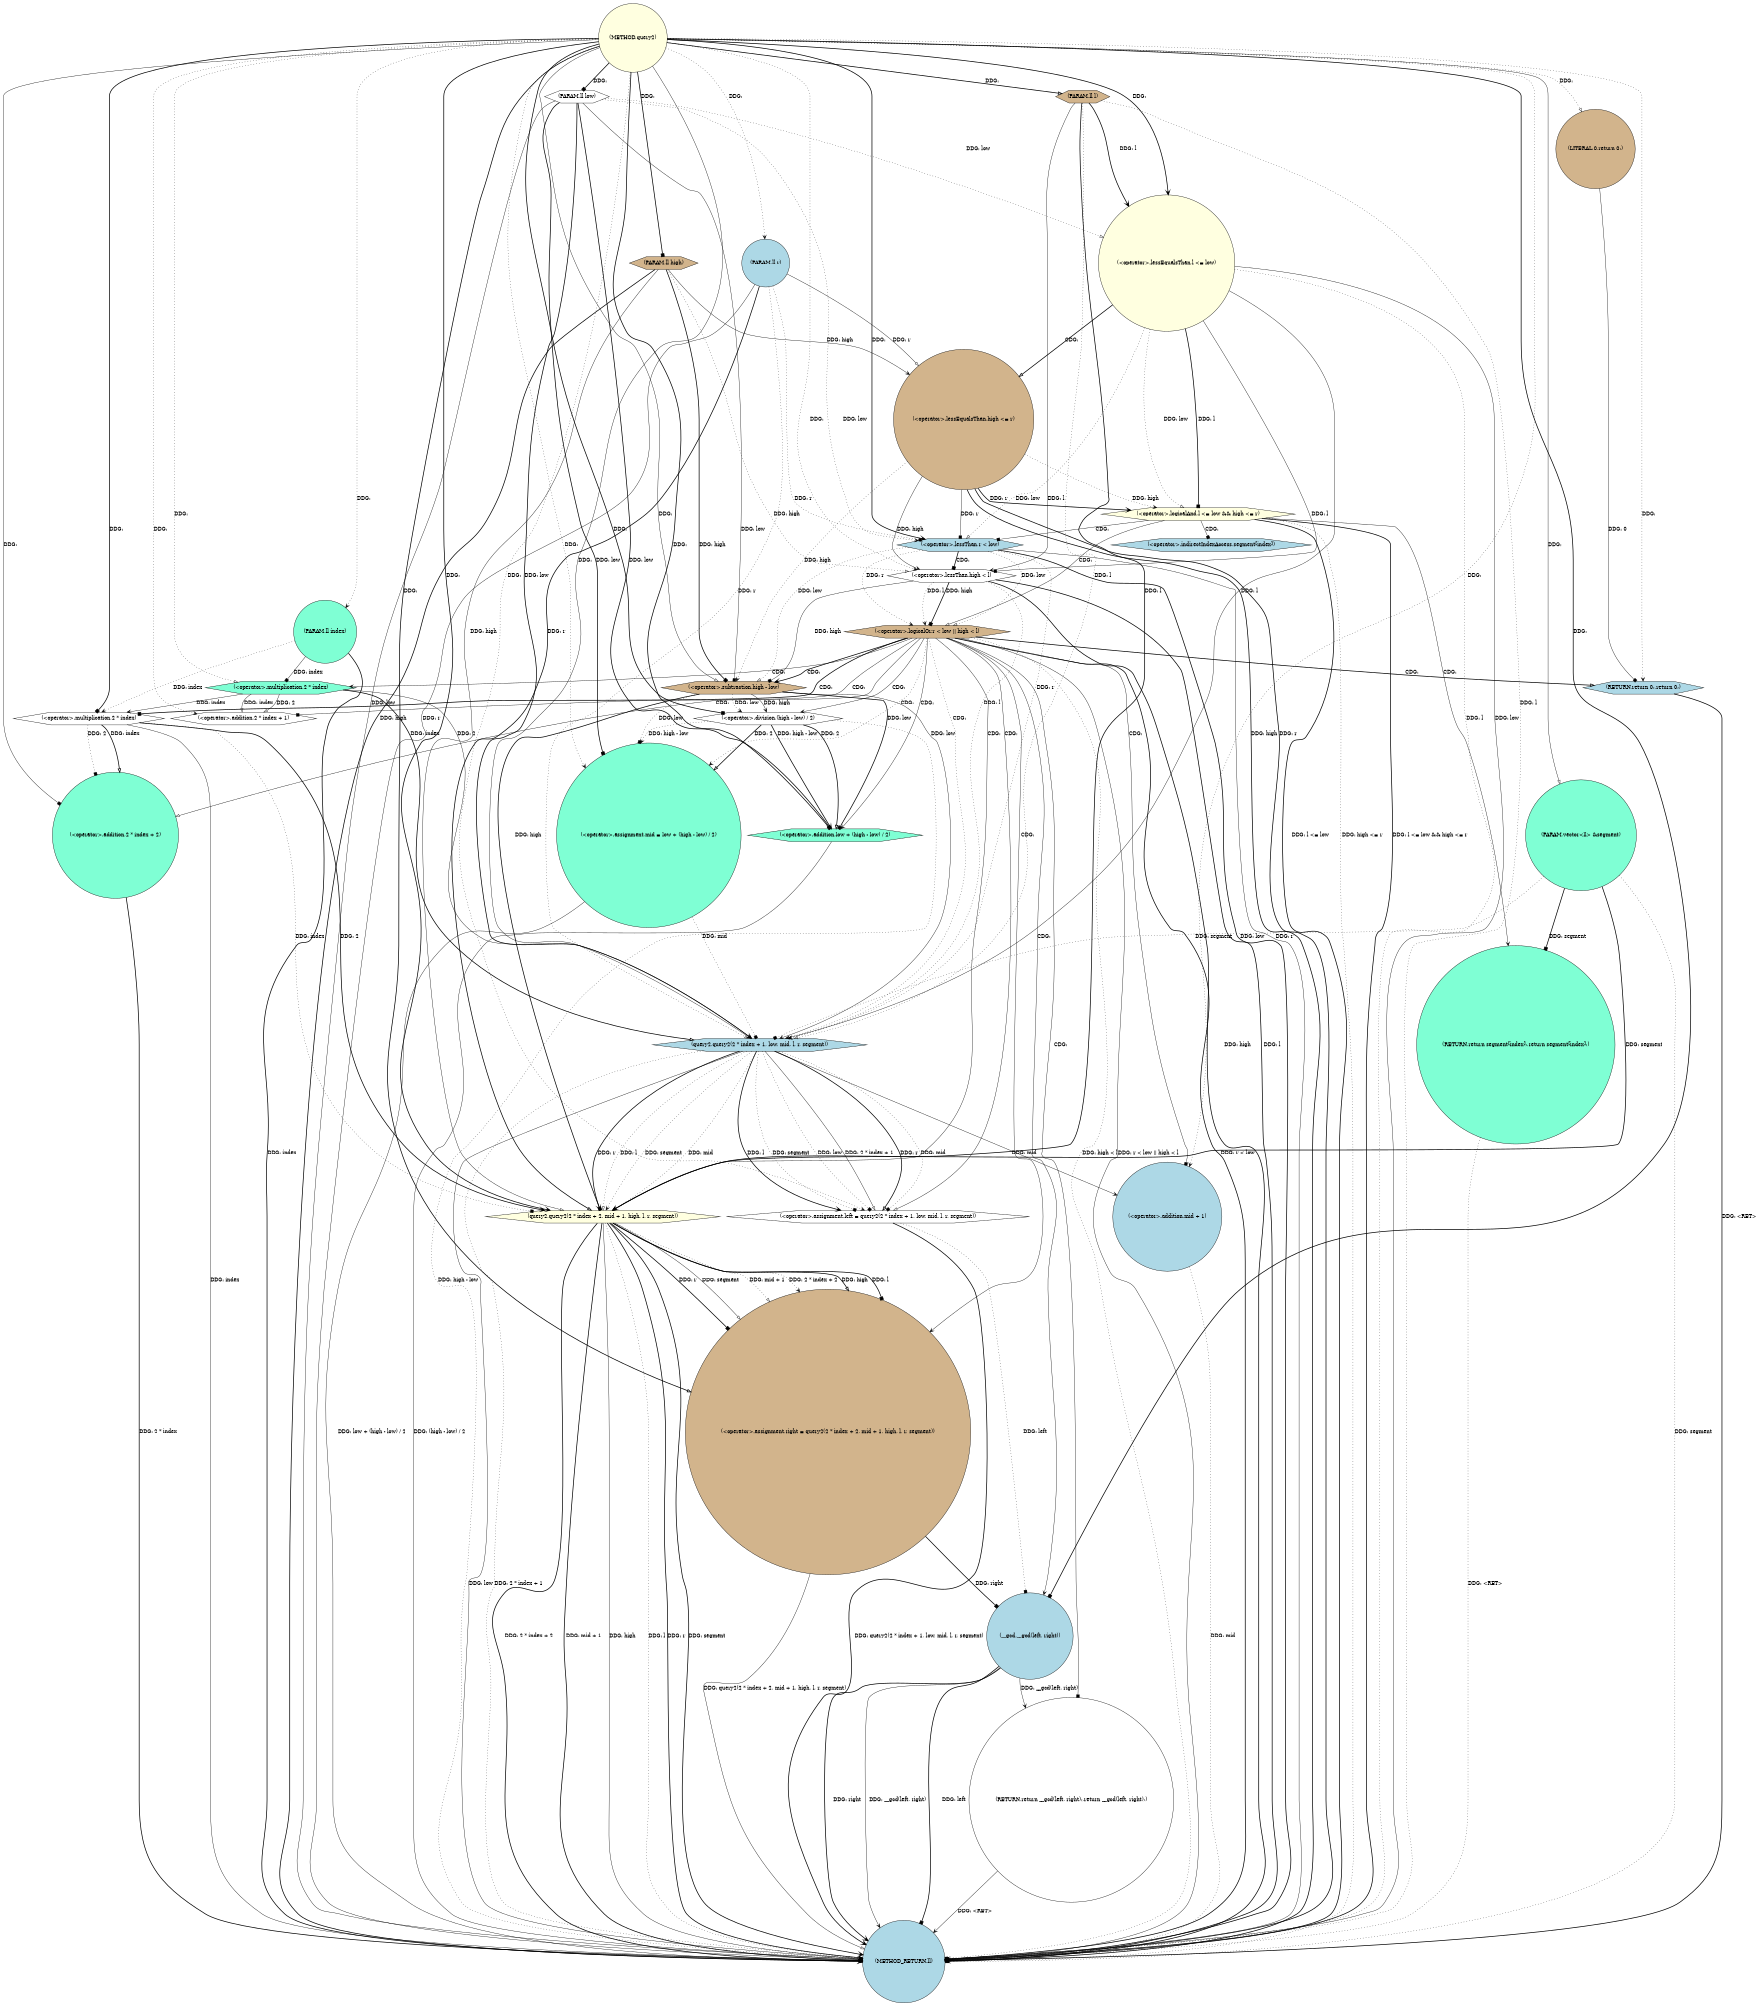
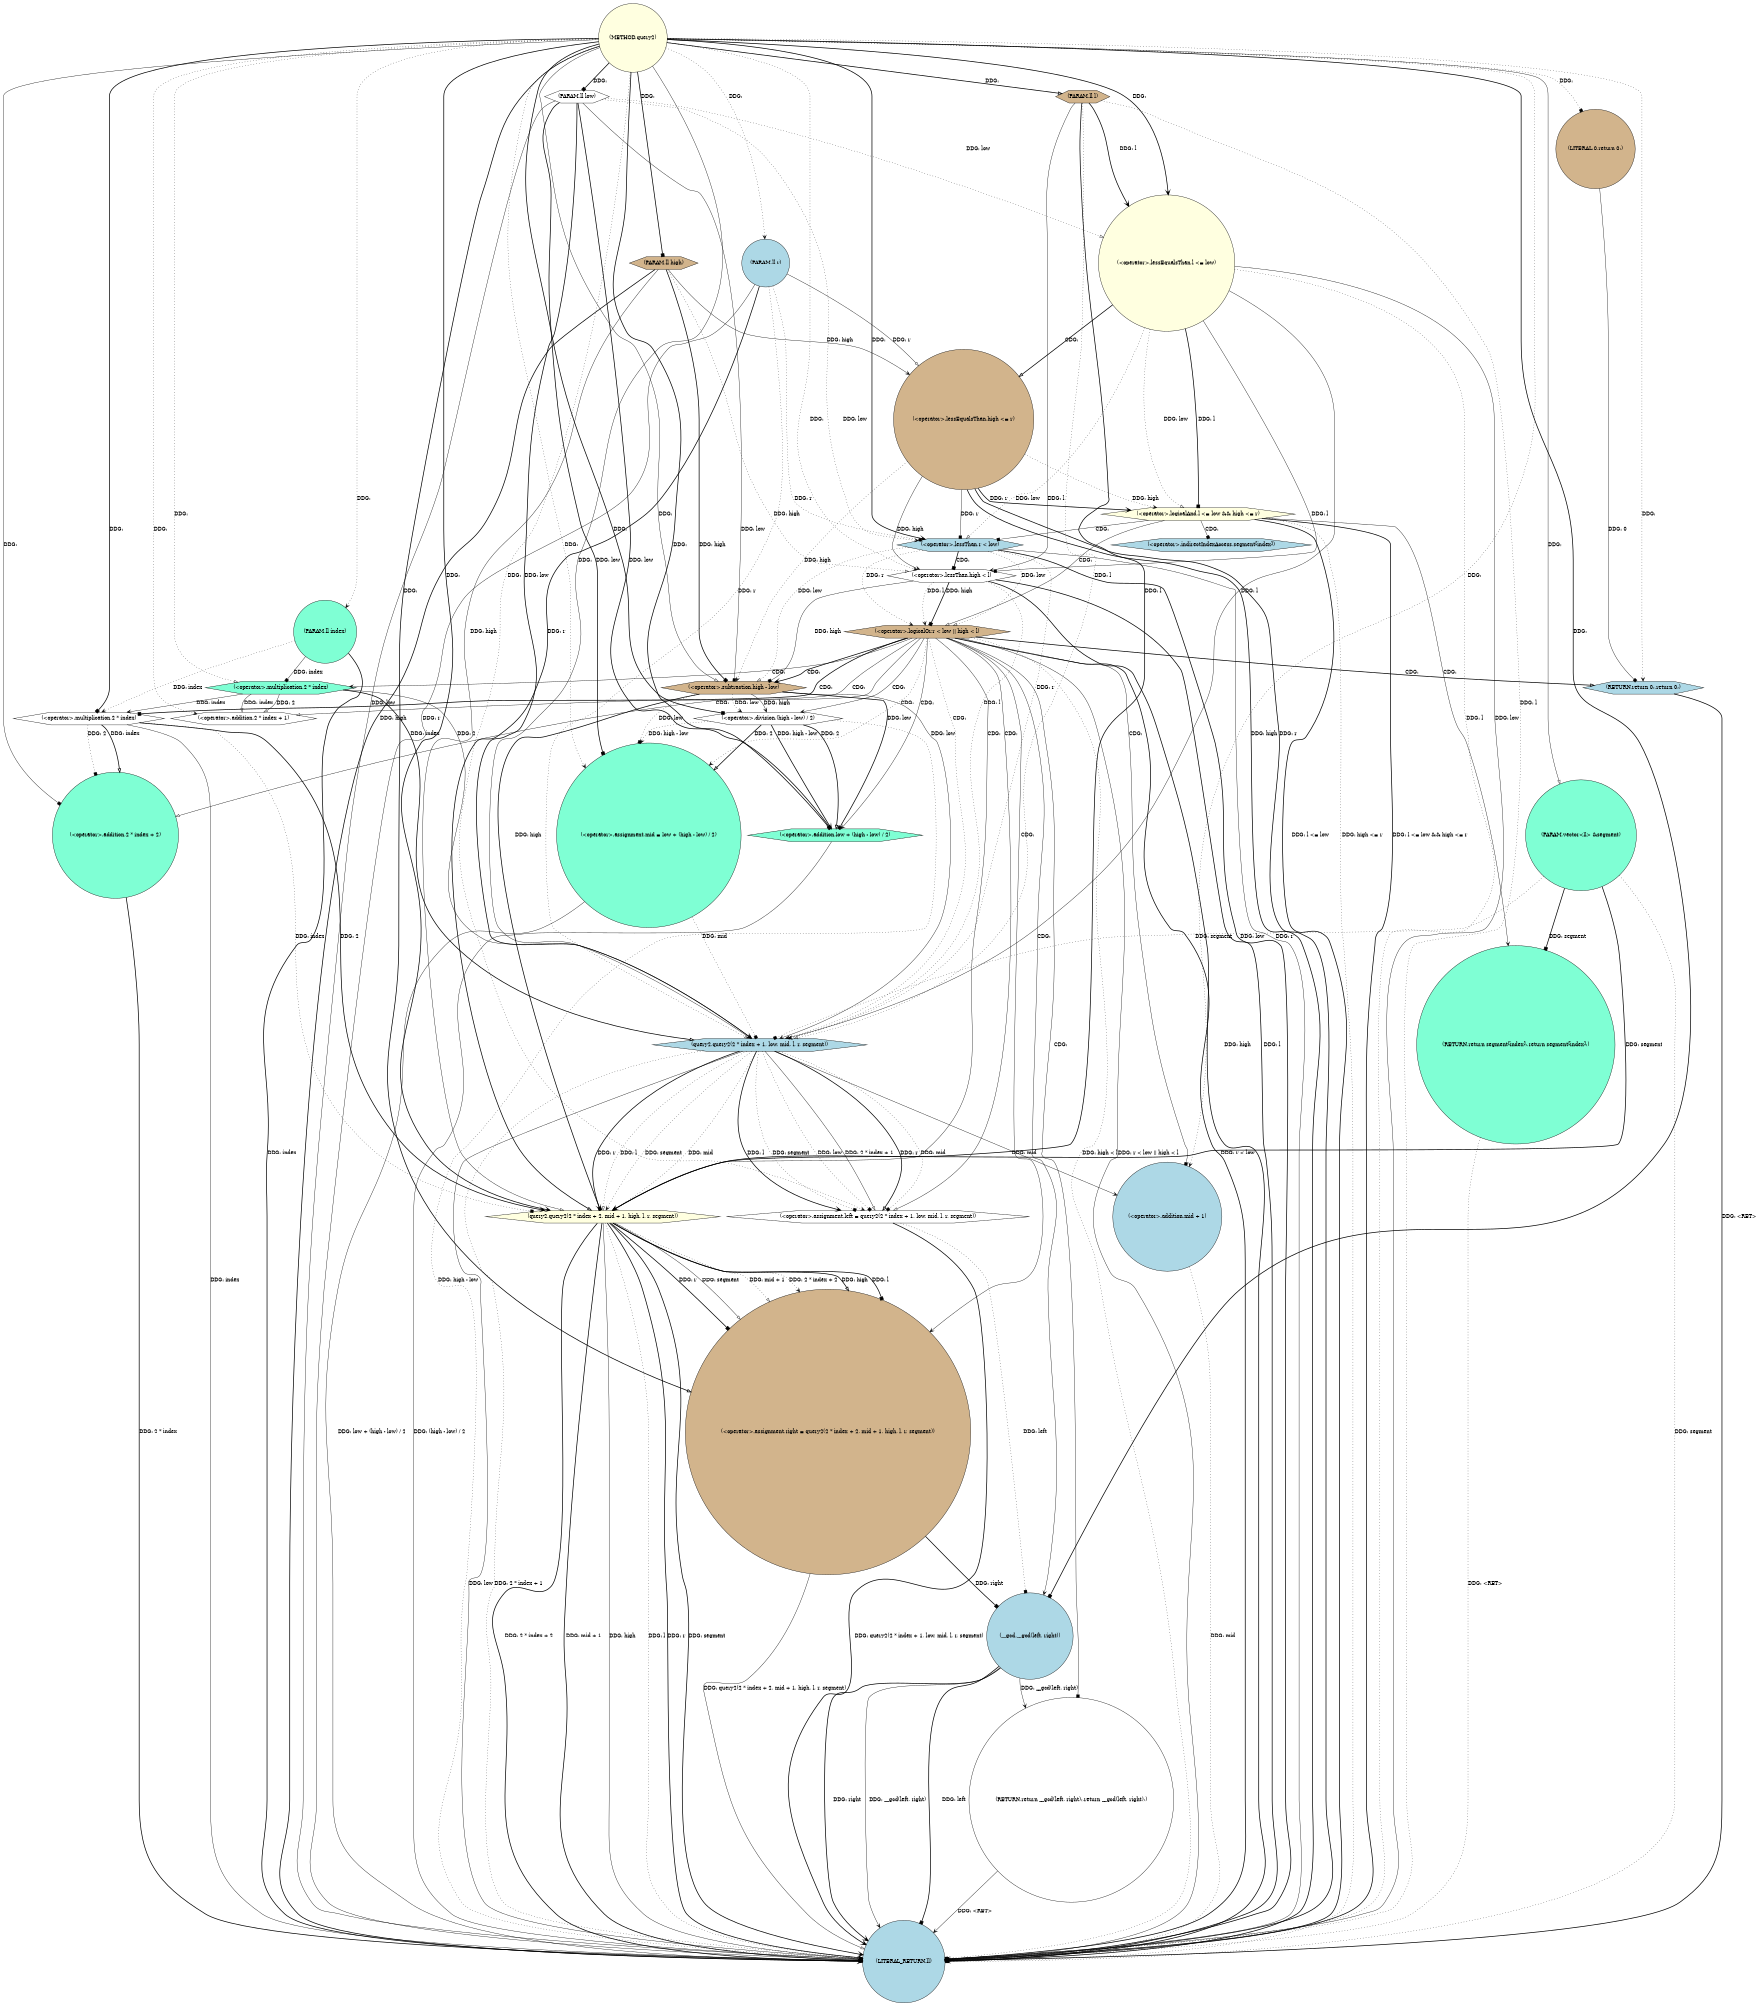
edge "(METHOD,query2)" -> "(LITERAL,0,return 0;)": arrowhead onormal -> box
edge "(<operator>.logicalOr,r < low || high < l)" -> "(<operator>.addition,2 * index + 1)": arrowhead box -> onormal
node "(METHOD_RETURN,ll)": label "(METHOD_RETURN,ll)" -> "(LITERAL_RETURN,ll)"
